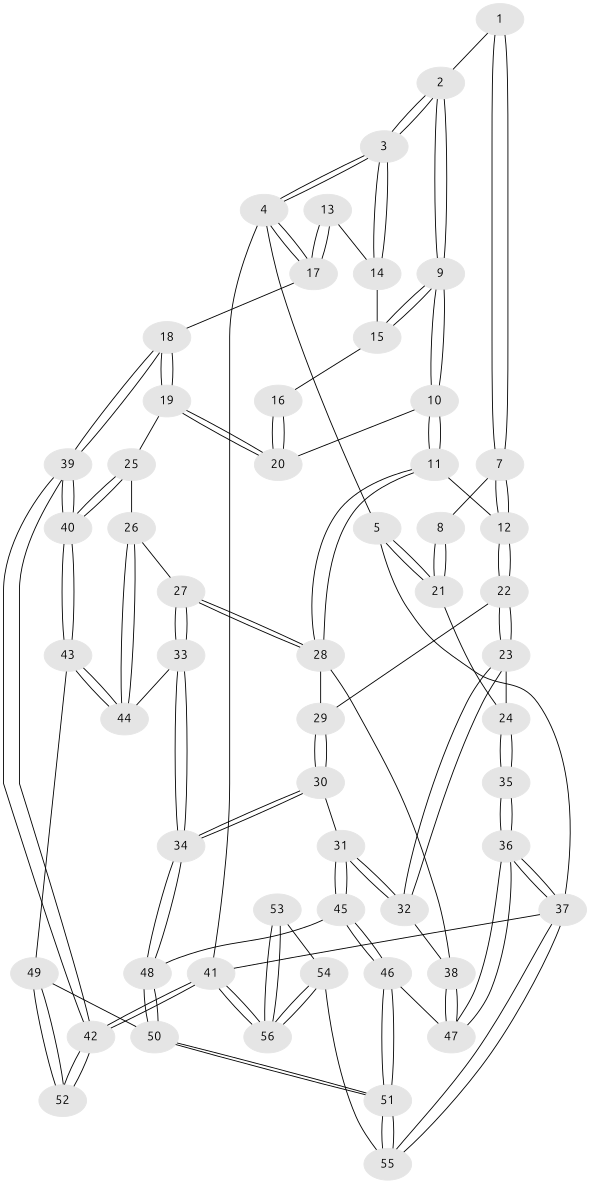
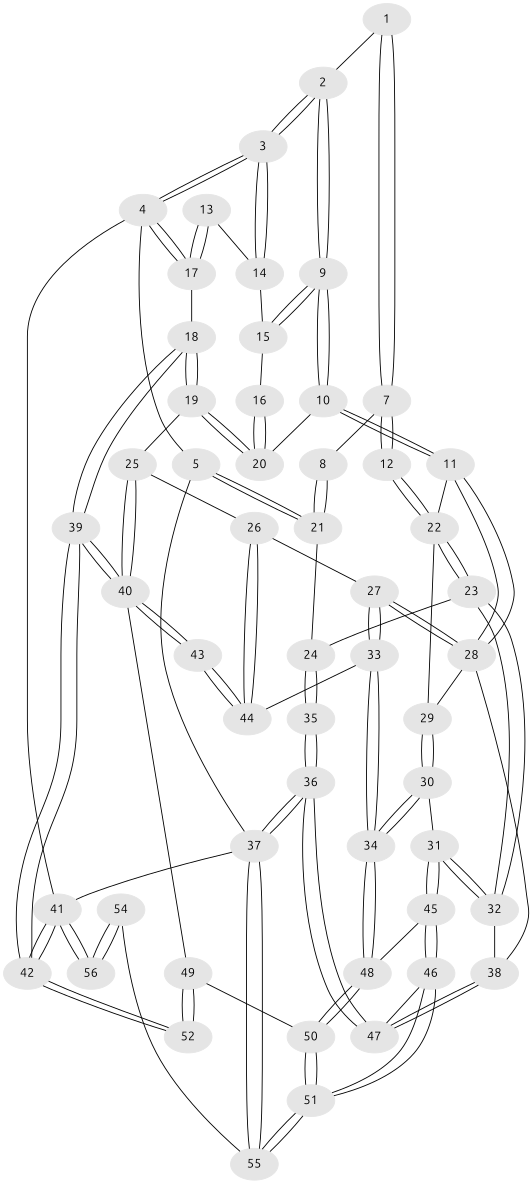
edge "11" -- "12": now "11" -- "22"
edge "43" -- "49": now "40" -- "49"
node "53": removed
